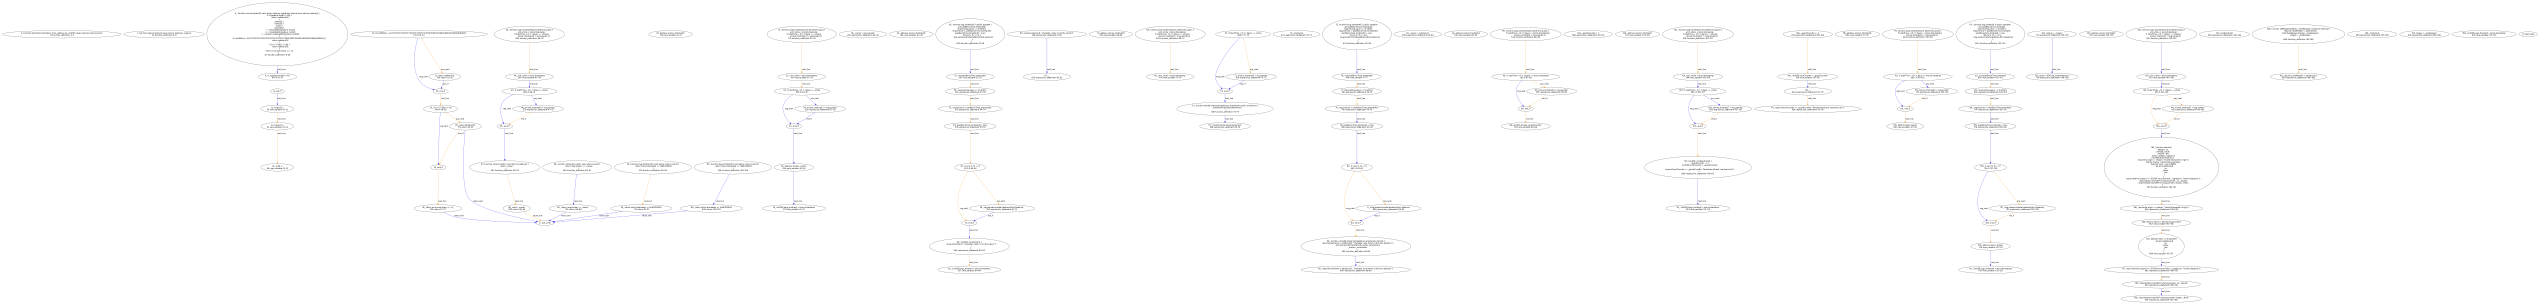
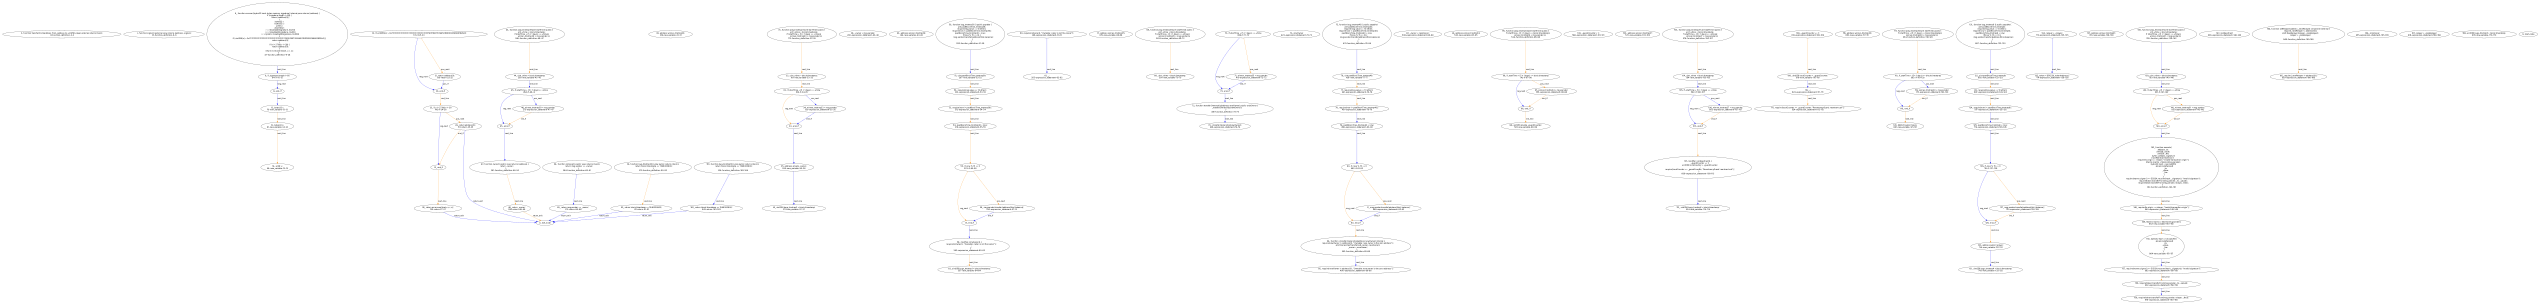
edge "9_ if_signature.length != 65 64-if-10-12" -> "9_ end_if": added, label "neg_next"
edge "33_ if_startTime + (5 * 1 days) == _vtime 189-if-34-35" -> "33_ end_if": color blue -> darkorange
